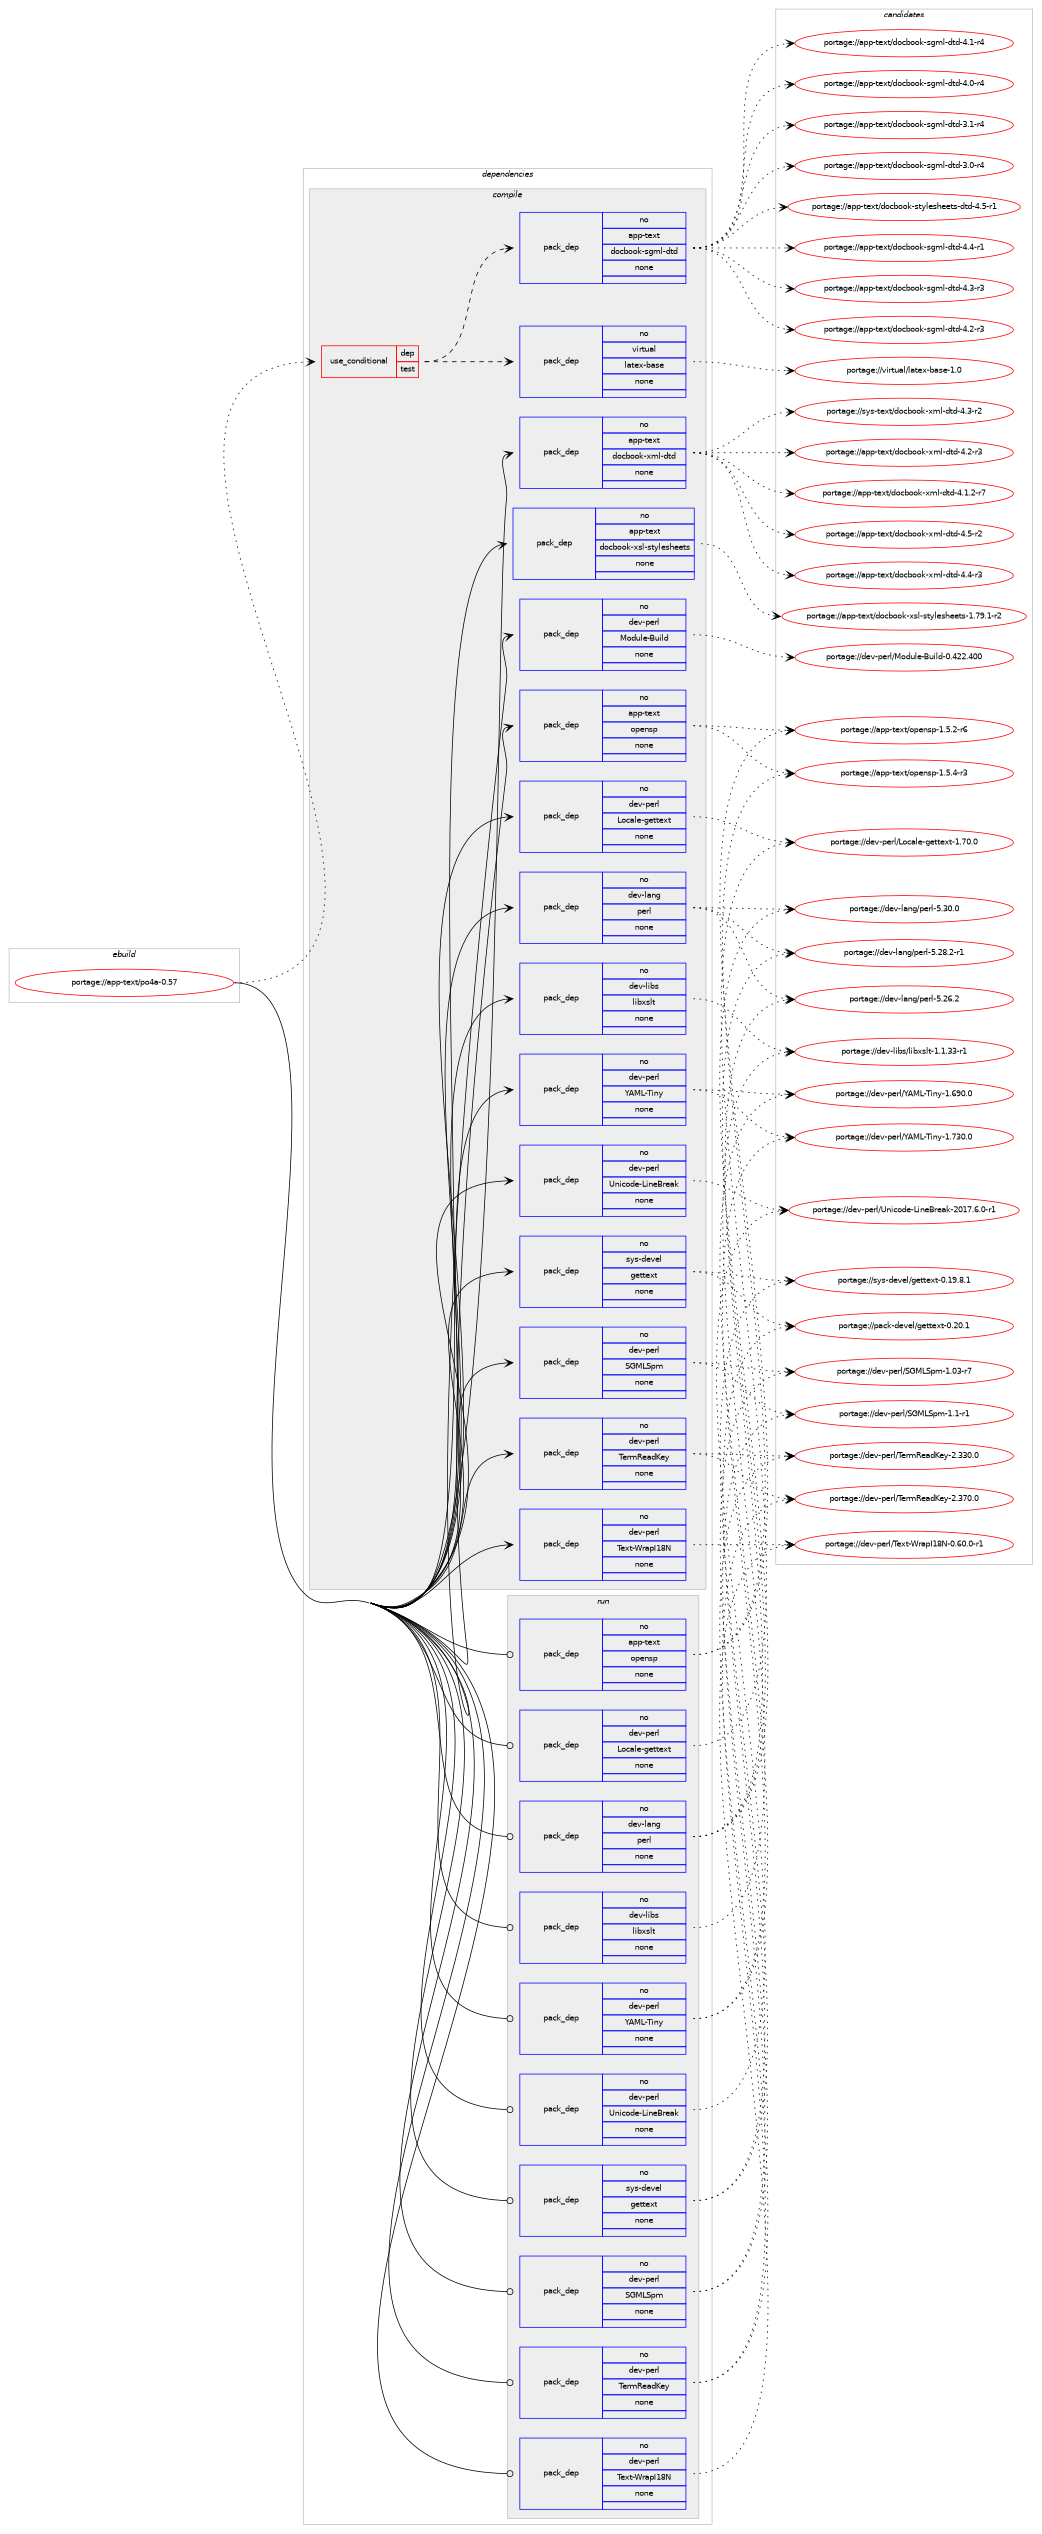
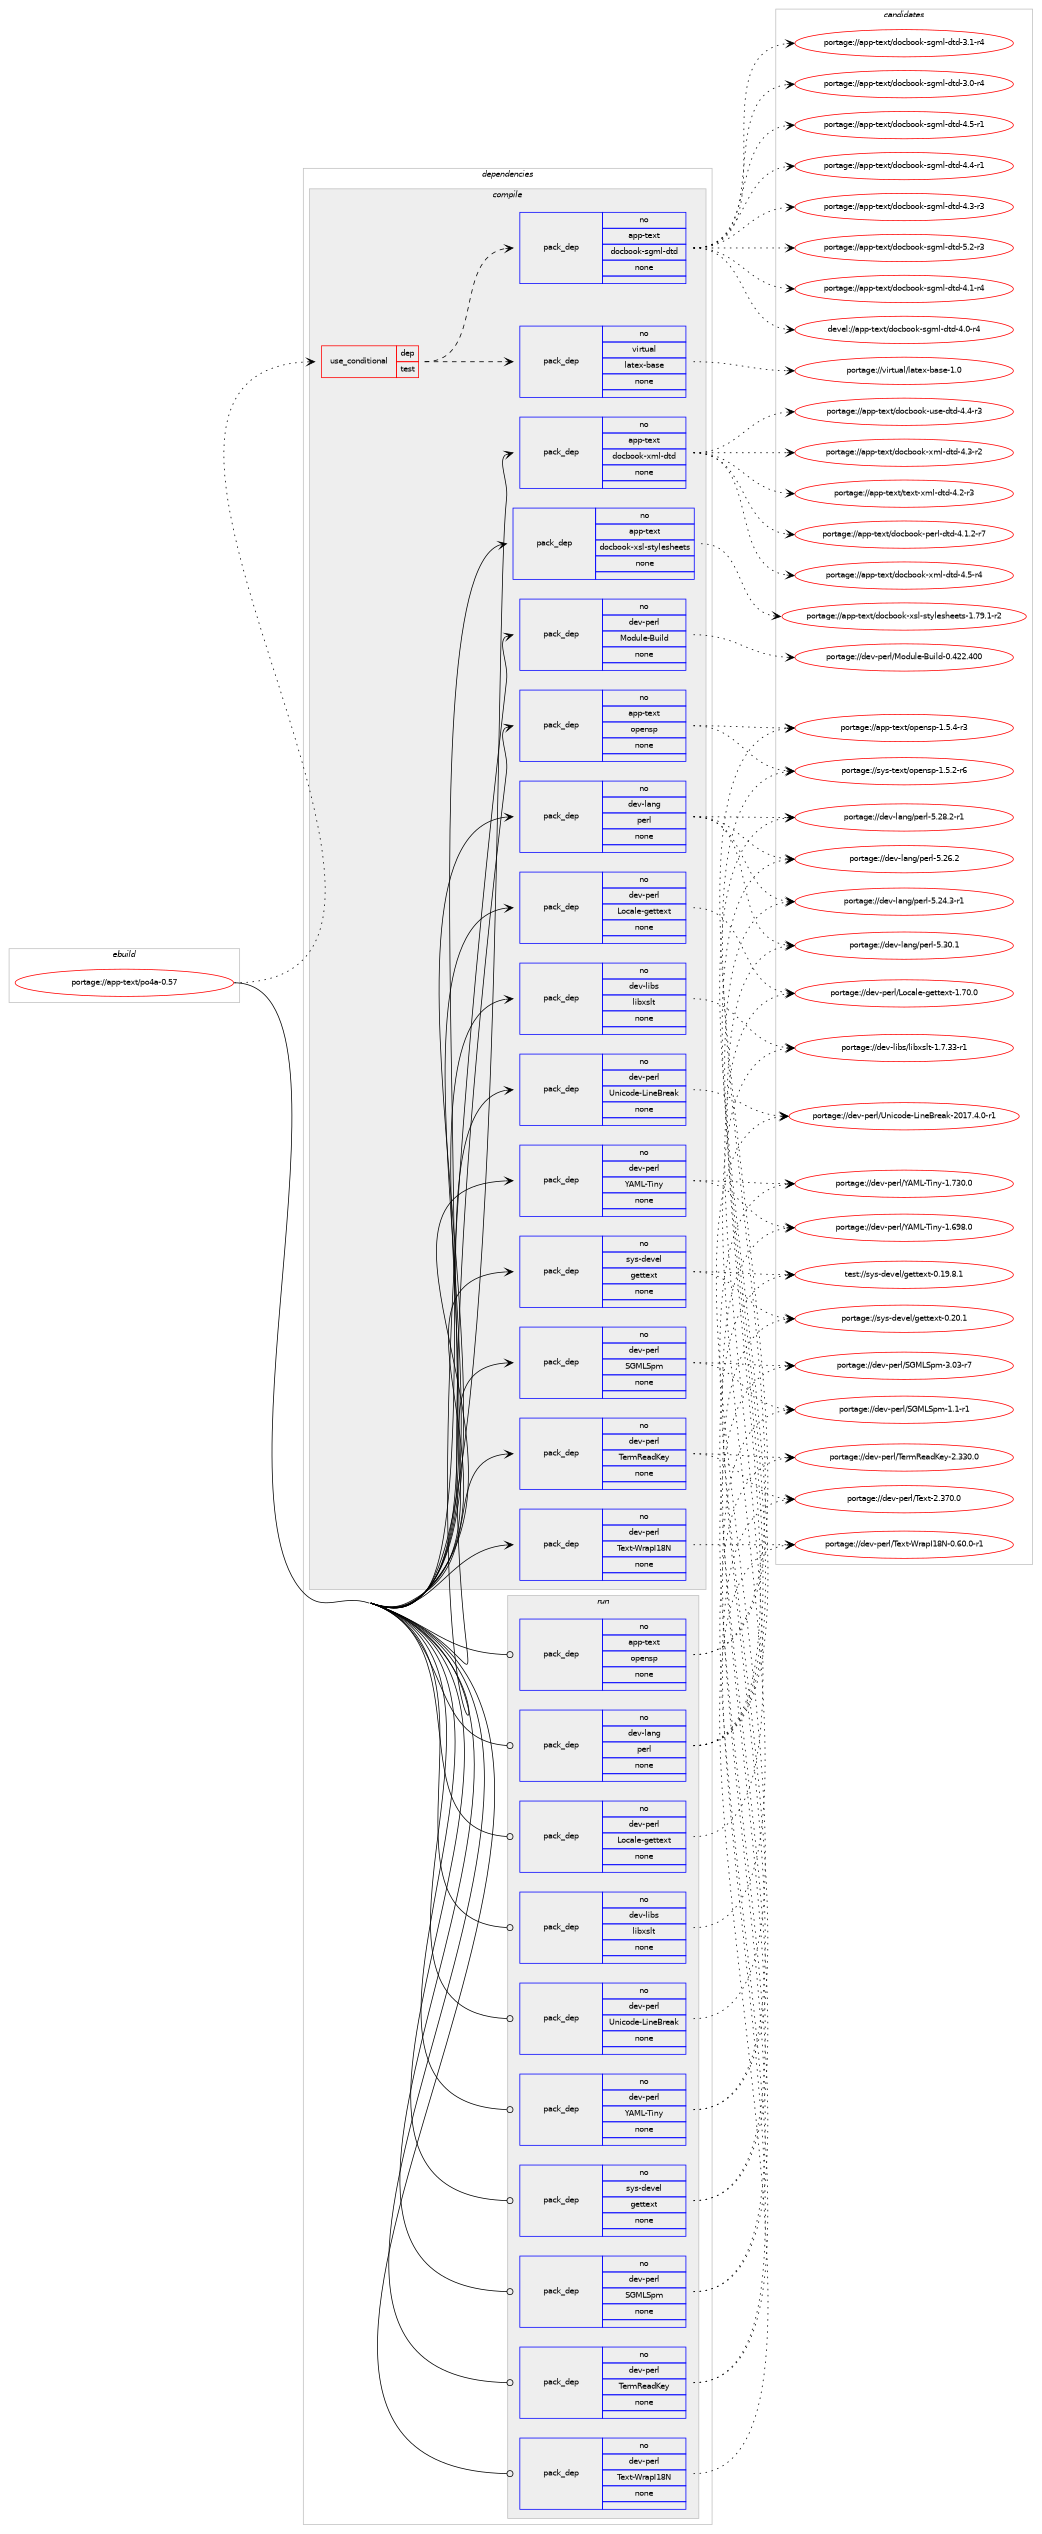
node "portage://app-text/docbook-sgml-dtd-4.0-r4": label "portage://app-text/docbook-sgml-dtd-4.0-r4" -> "devel://app-text/docbook-sgml-dtd-4.0-r4"
node "portage://app-text/docbook-stylesheets-dtd-4.5-r1": label "portage://app-text/docbook-stylesheets-dtd-4.5-r1" -> "portage://app-text/docbook-sgml-dtd-4.5-r1"
node "portage://app-text/docbook-sgml-dtd-4.2-r3": label "portage://app-text/docbook-sgml-dtd-4.2-r3" -> "portage://app-text/docbook-sgml-dtd-5.2-r3"
node "portage://sys-text/docbook-xml-dtd-4.3-r2": label "portage://sys-text/docbook-xml-dtd-4.3-r2" -> "portage://app-text/docbook-xml-dtd-4.3-r2"
node "portage://app-text/docbook-xml-dtd-4.2-r3": label "portage://app-text/docbook-xml-dtd-4.2-r3" -> "portage://app-text/text-xml-dtd-4.2-r3"
node "portage://app-text/docbook-xml-dtd-4.1.2-r7": label "portage://app-text/docbook-xml-dtd-4.1.2-r7" -> "portage://app-text/docbook-perl-dtd-4.1.2-r7"
node "portage://app-text/docbook-xml-dtd-4.5-r2": label "portage://app-text/docbook-xml-dtd-4.5-r2" -> "portage://app-text/docbook-xml-dtd-4.5-r4"
node "portage://app-text/docbook-xml-dtd-4.4-r3": label "portage://app-text/docbook-xml-dtd-4.4-r3" -> "portage://app-text/docbook-use-dtd-4.4-r3"
node "portage://app-text/opensp-1.5.2-r6": label "portage://app-text/opensp-1.5.2-r6" -> "portage://sys-text/opensp-1.5.2-r6"
node "portage://dev-lang/perl-5.24.3-r1": added
node "portage://dev-lang/perl-5.30.0": label "portage://dev-lang/perl-5.30.0" -> "portage://dev-lang/perl-5.30.1"
node "portage://dev-libs/libxslt-1.1.33-r1": label "portage://dev-libs/libxslt-1.1.33-r1" -> "portage://dev-libs/libxslt-1.7.33-r1"
node "portage://dev-perl/YAML-Tiny-1.690.0": label "portage://dev-perl/YAML-Tiny-1.690.0" -> "portage://dev-perl/YAML-Tiny-1.698.0"
node "portage://dev-perl/Unicode-LineBreak-2017.6.0-r1": label "portage://dev-perl/Unicode-LineBreak-2017.6.0-r1" -> "portage://dev-perl/Unicode-LineBreak-2017.4.0-r1"
node "portage://sys-devel/gettext-0.19.8.1": label "portage://sys-devel/gettext-0.19.8.1" -> "test://sys-devel/gettext-0.19.8.1"
node "portage://pack-devel/gettext-0.20.1": label "portage://pack-devel/gettext-0.20.1" -> "portage://sys-devel/gettext-0.20.1"
node "portage://dev-perl/SGMLSpm-1.03-r7": label "portage://dev-perl/SGMLSpm-1.03-r7" -> "portage://dev-perl/SGMLSpm-3.03-r7"
node "portage://dev-perl/TermReadKey-2.370.0": label "portage://dev-perl/TermReadKey-2.370.0" -> "portage://dev-perl/Text-2.370.0"
